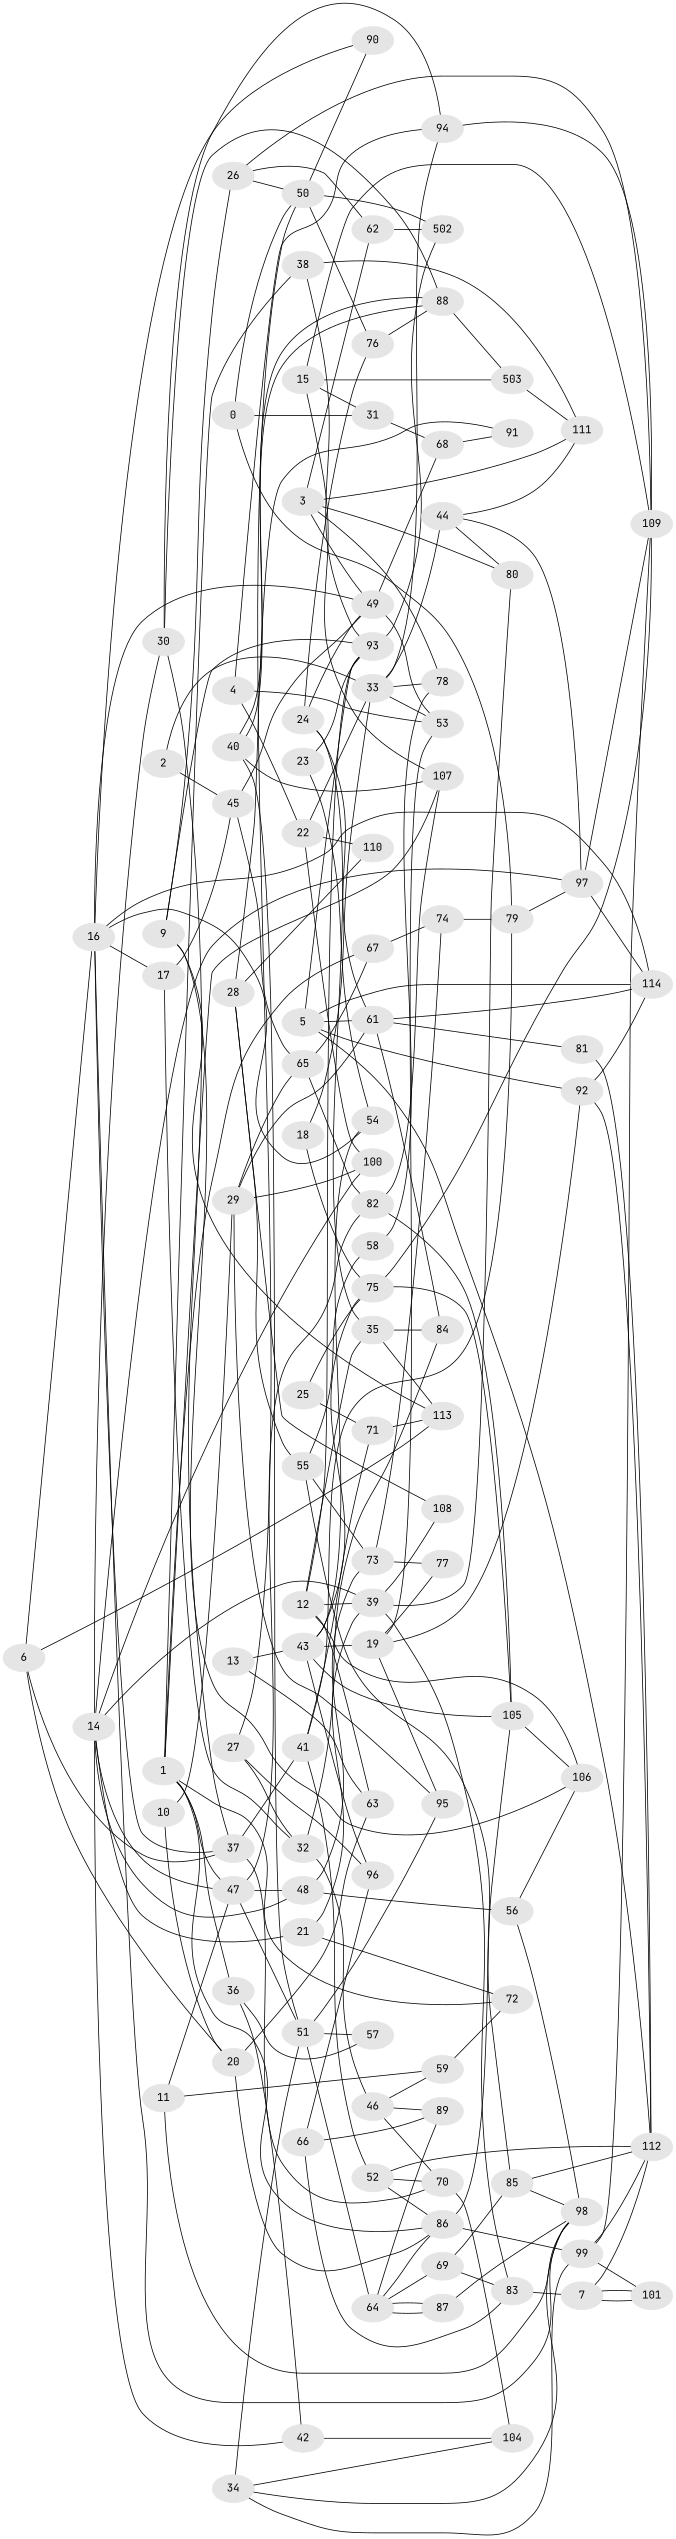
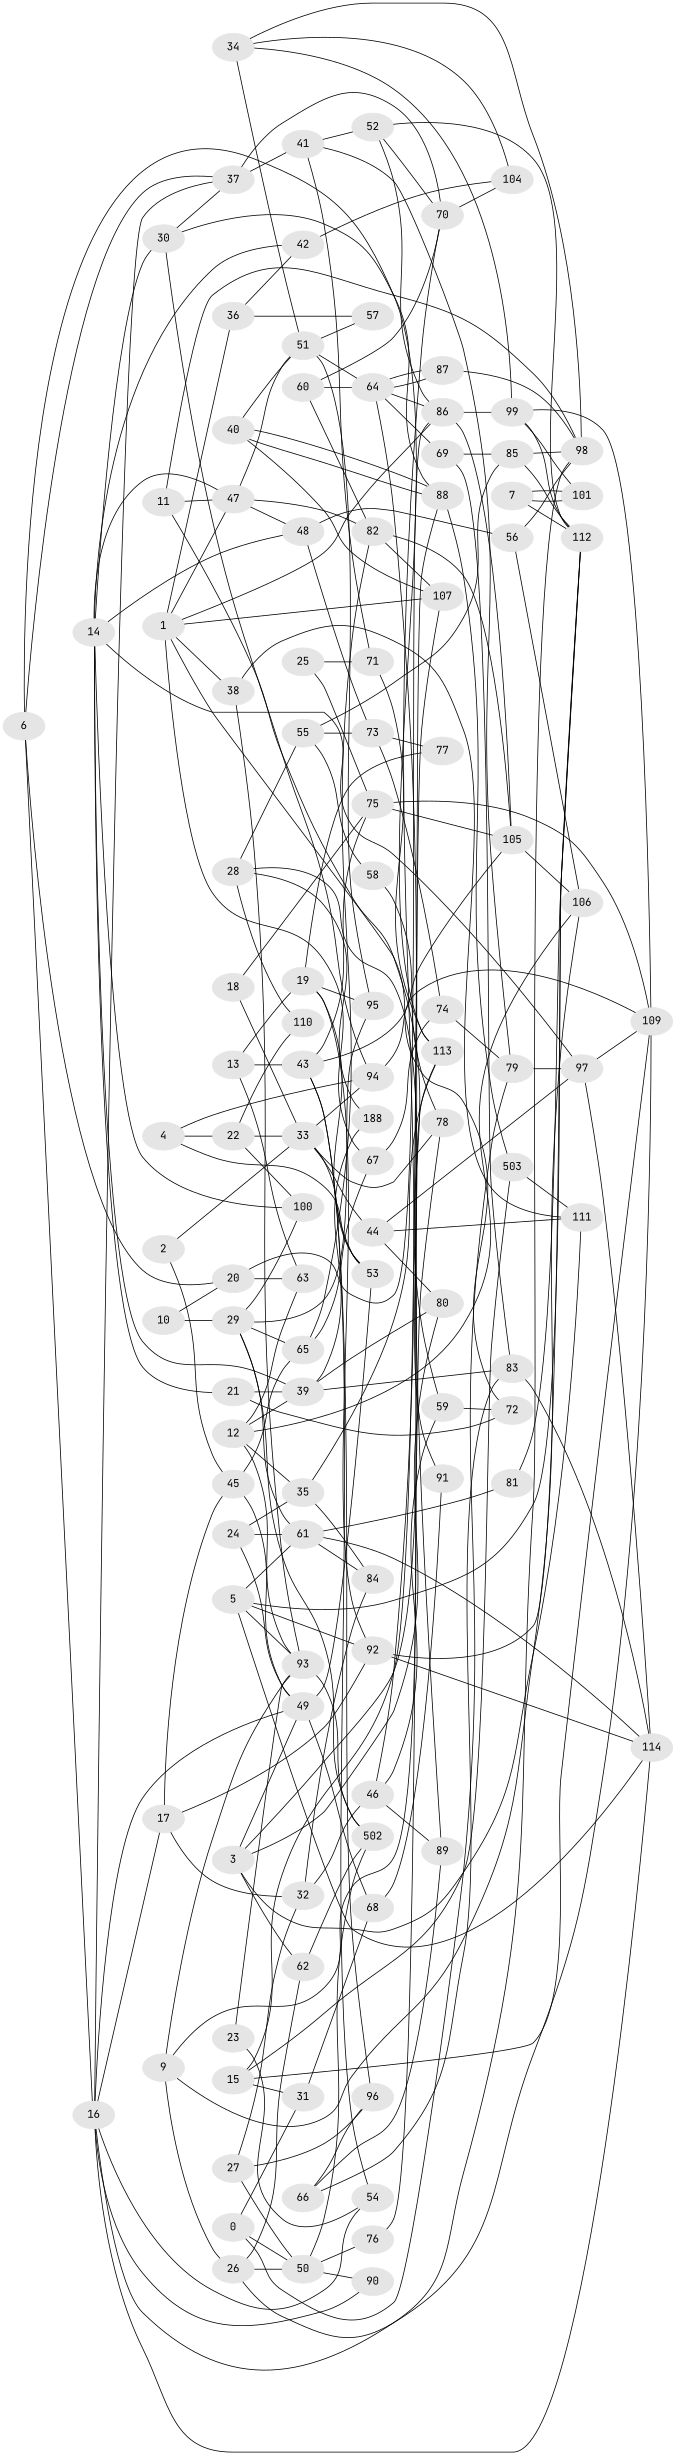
node "60": added
edge "76" -- "24": removed
node "108": label "108" -> "188"
edge "29" -- "502": added
edge "19" -- "43": now "19" -- "13"
edge "92" -- "17": added
edge "83" -- "7": now "83" -- "114"
